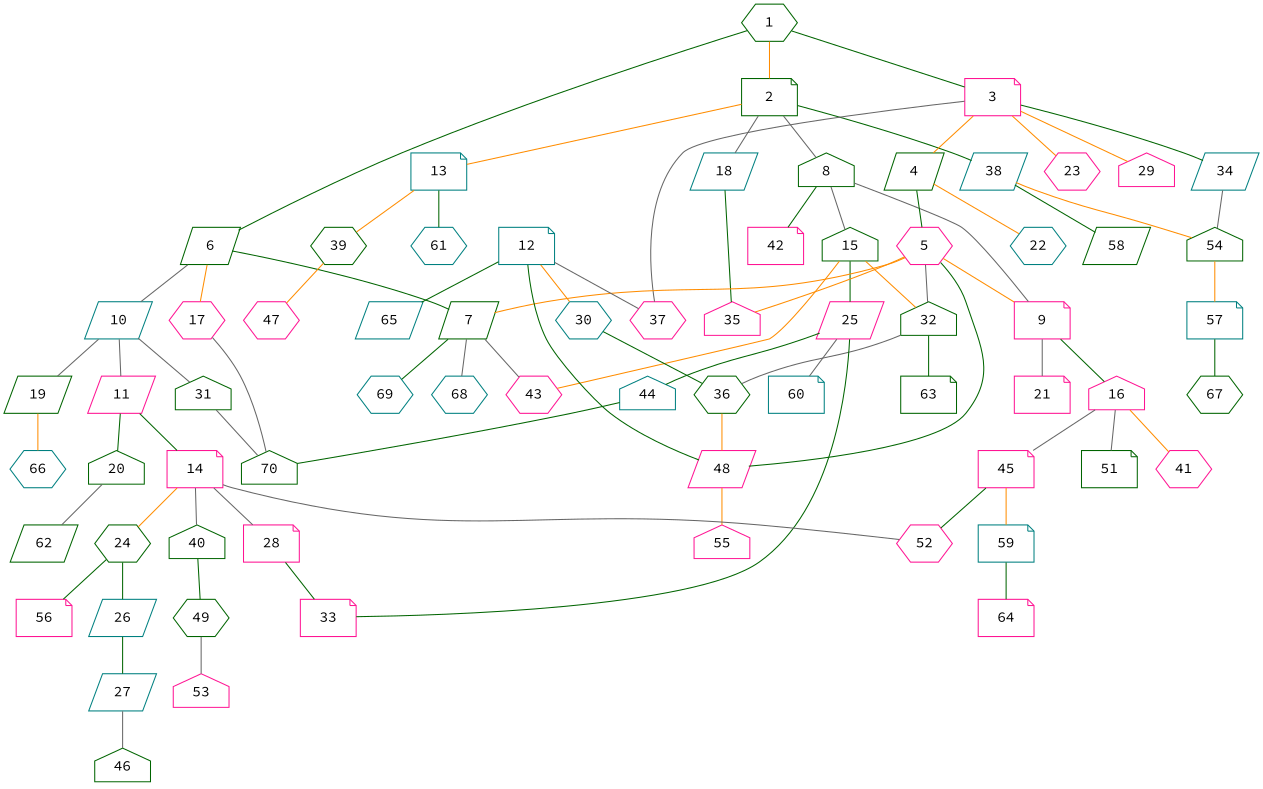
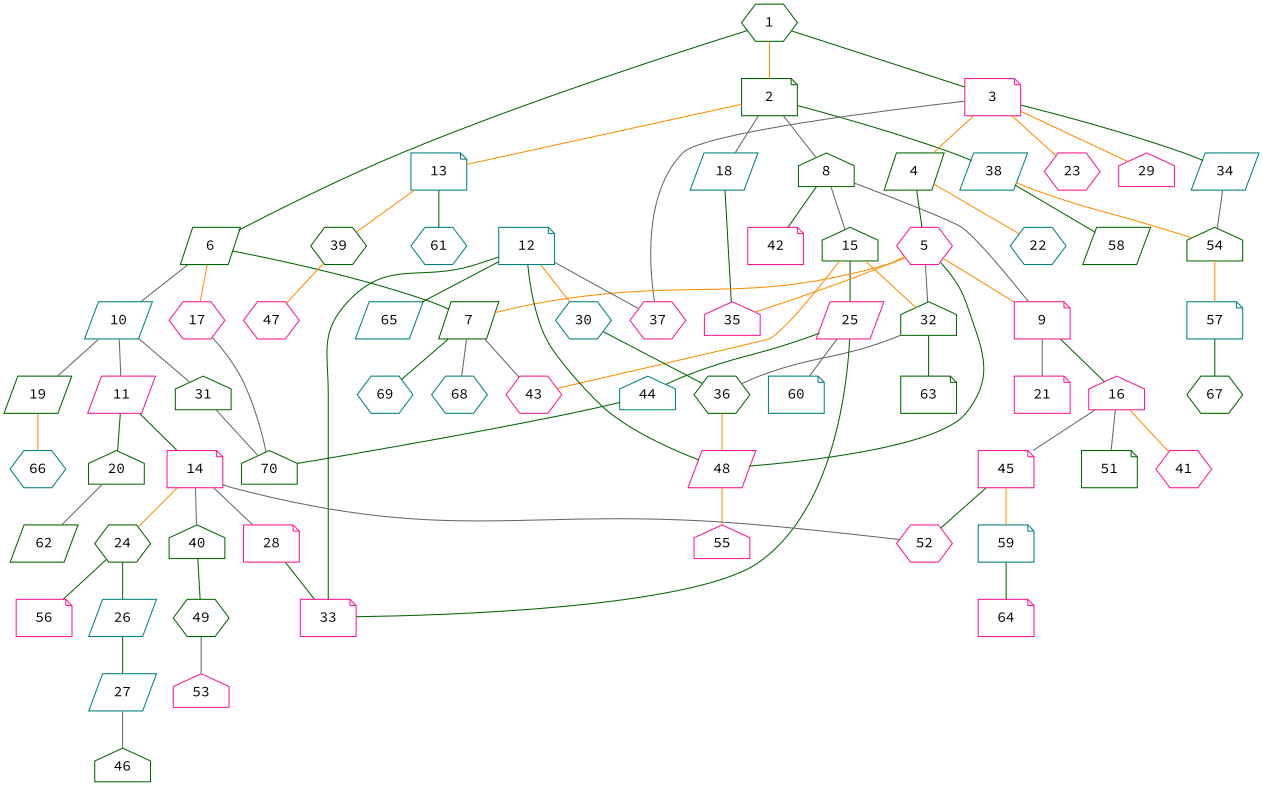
edge "12" -- "33": added
